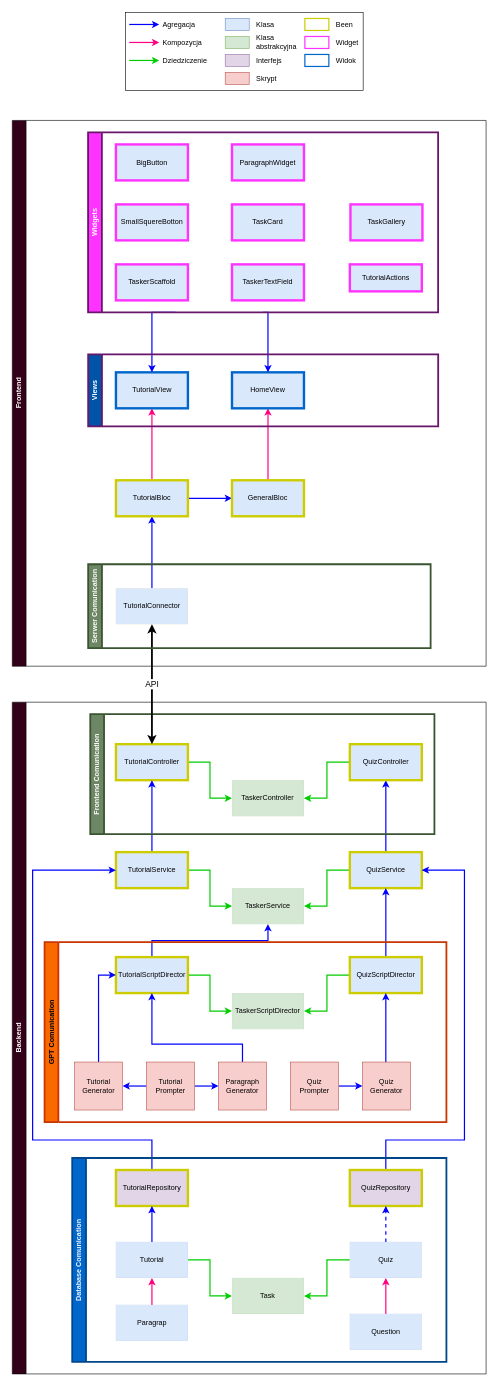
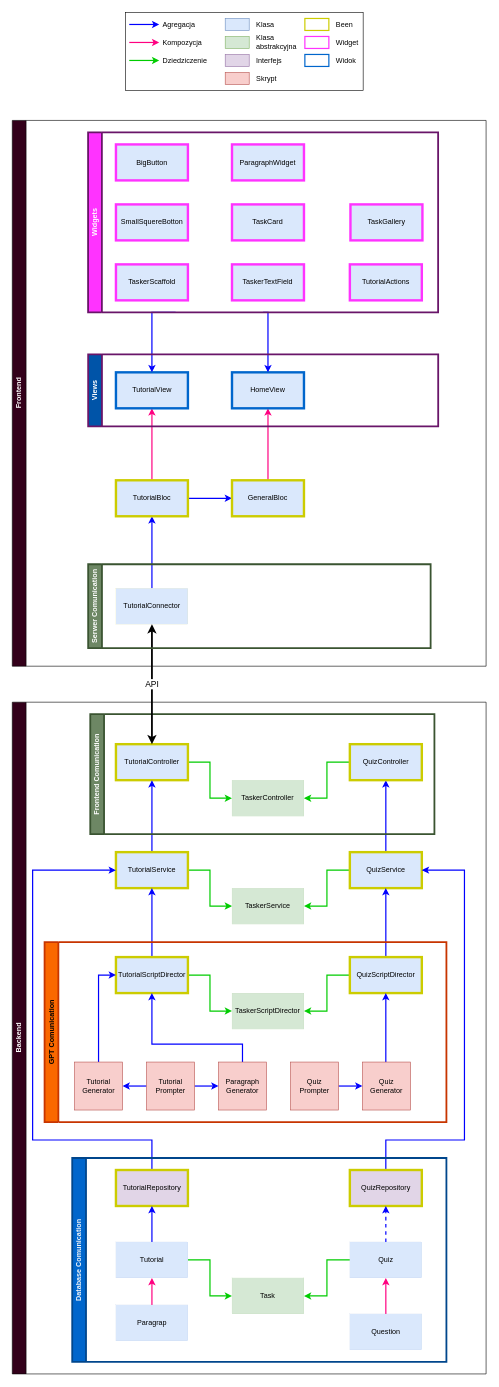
node "TutorialActions": size 72x27 -> 72x36
edge "TutorialScriptDirector" -> "TaskerService": now "TutorialScriptDirector" -> "TutorialService"
